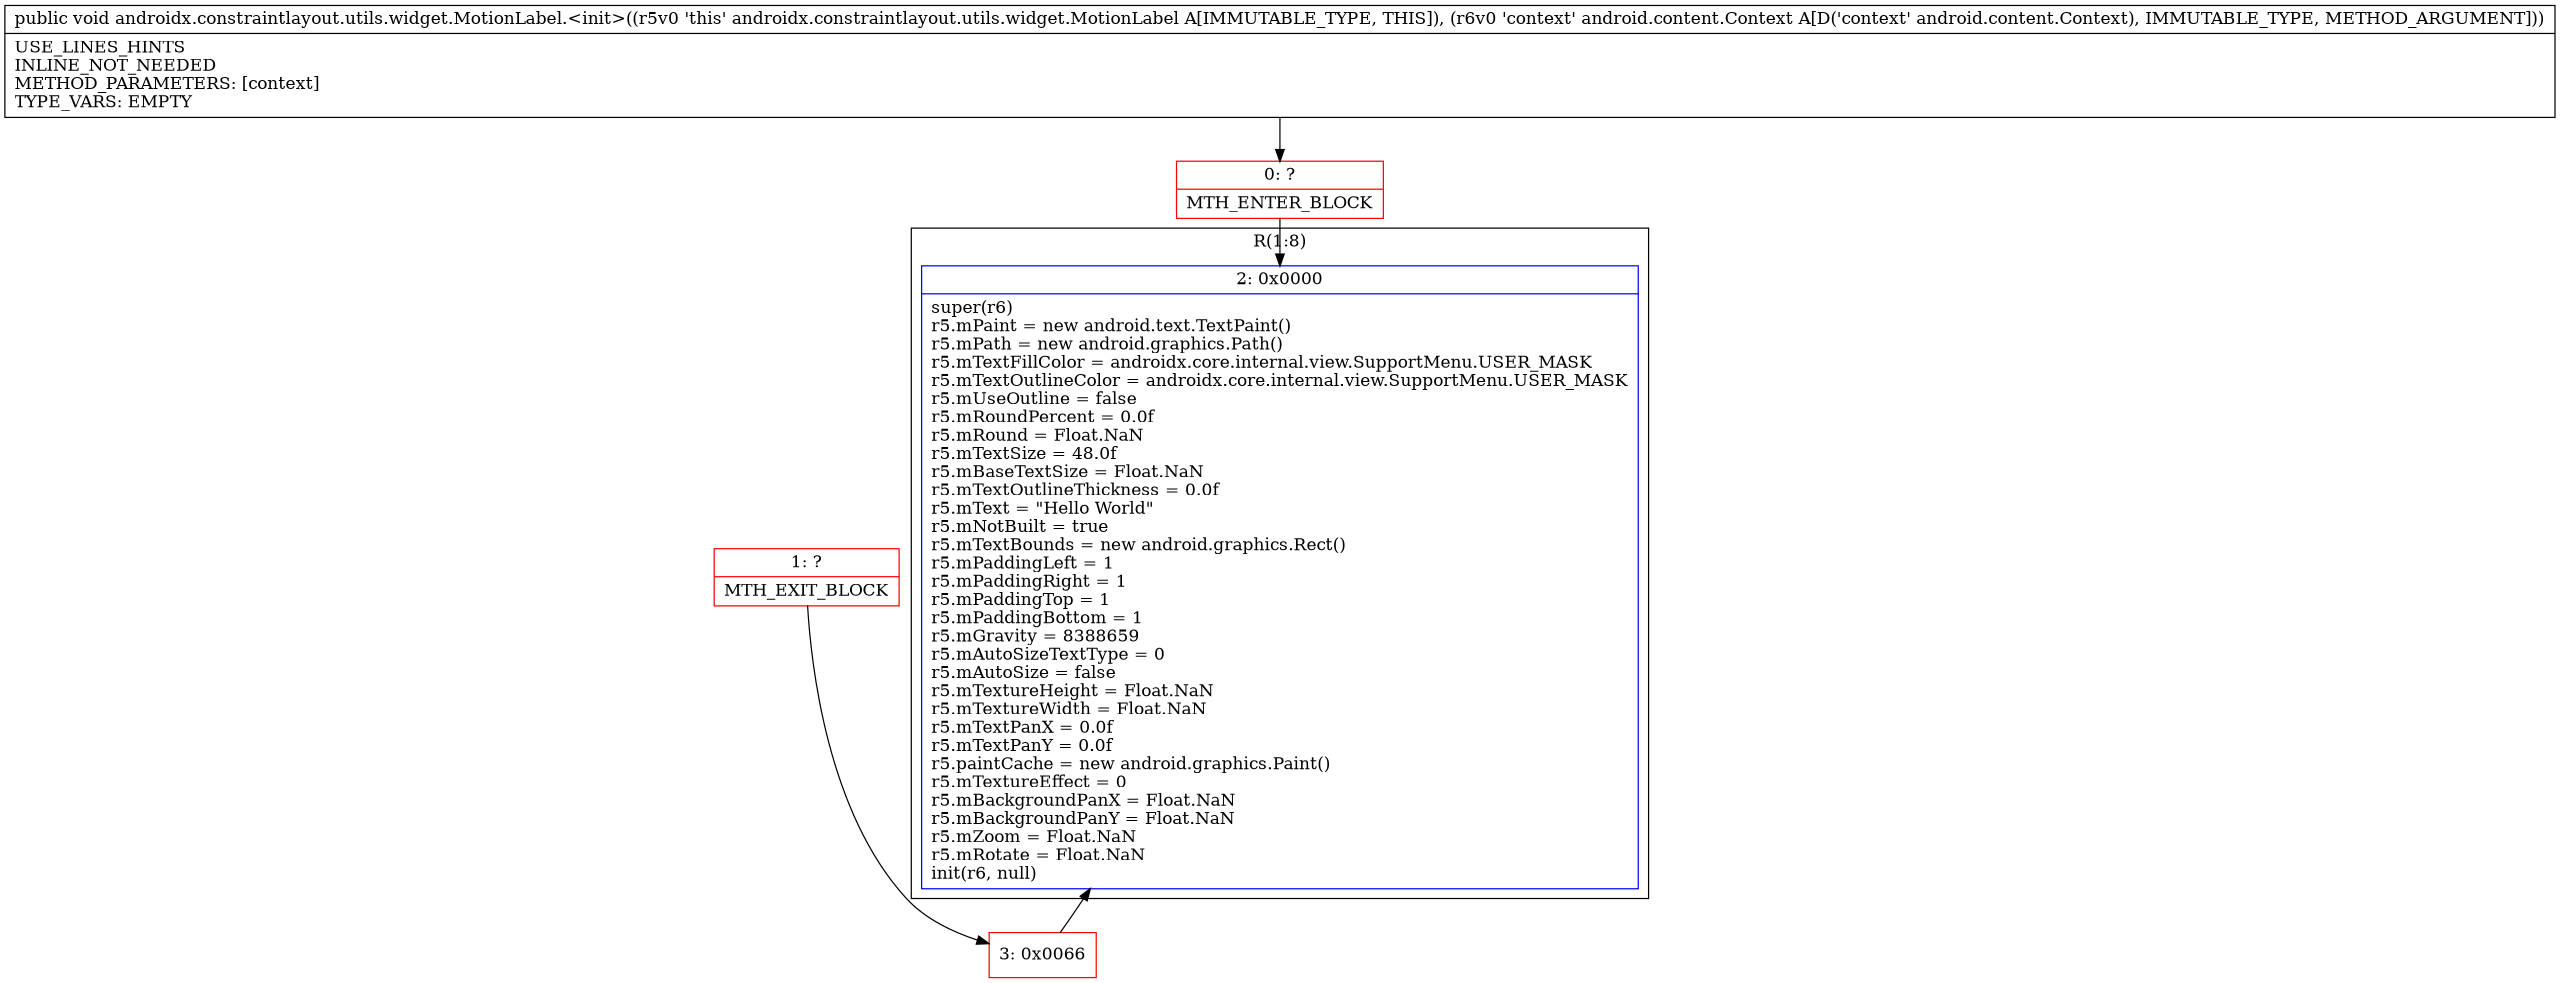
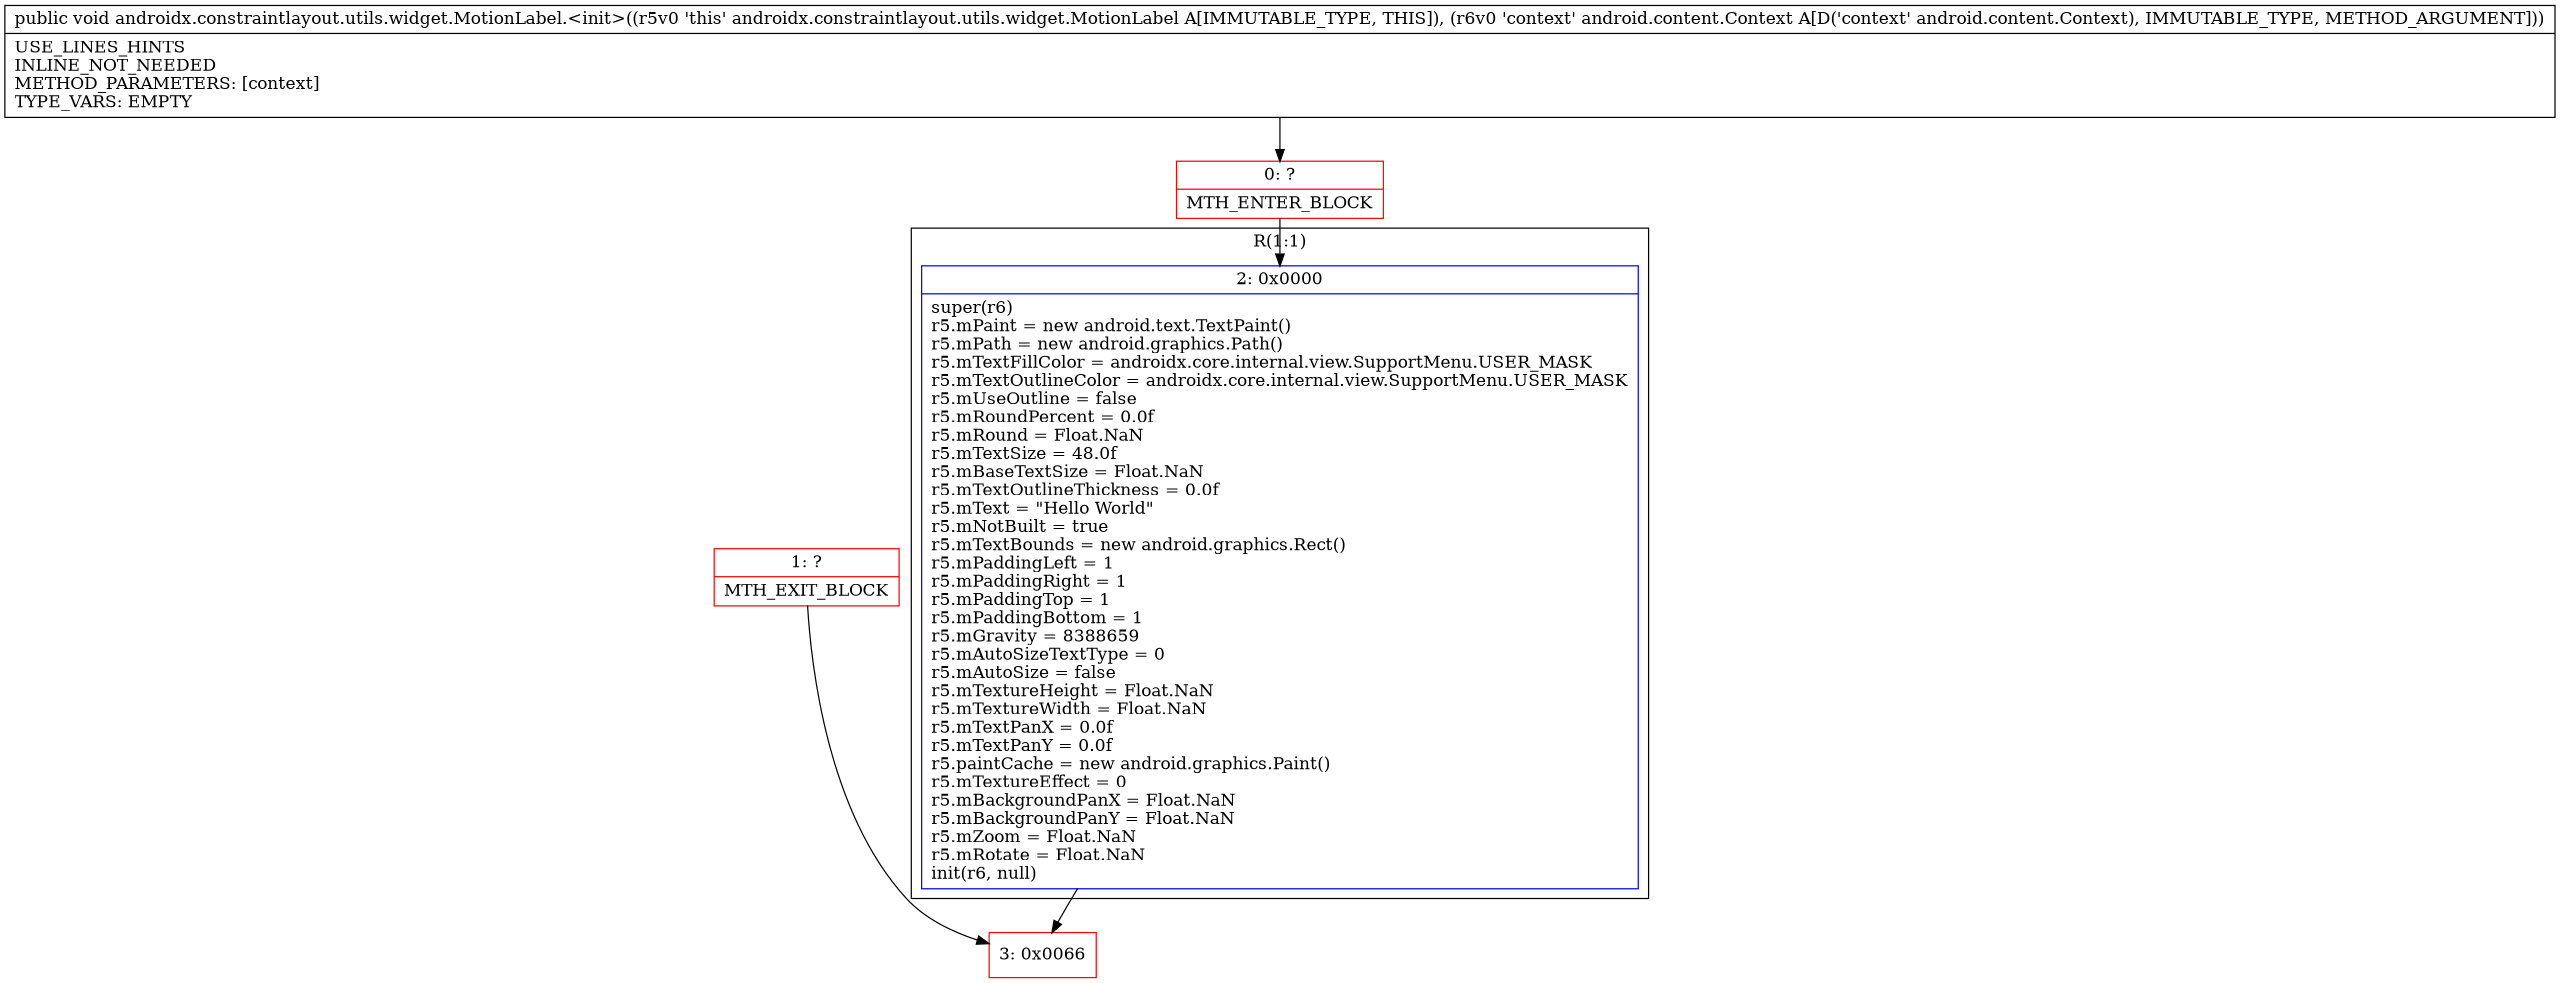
cluster "R(1:8)": label "R(1:8)" -> "R(1:1)"
edge "3: 0x0066" -> "2: 0x0000": reversed
